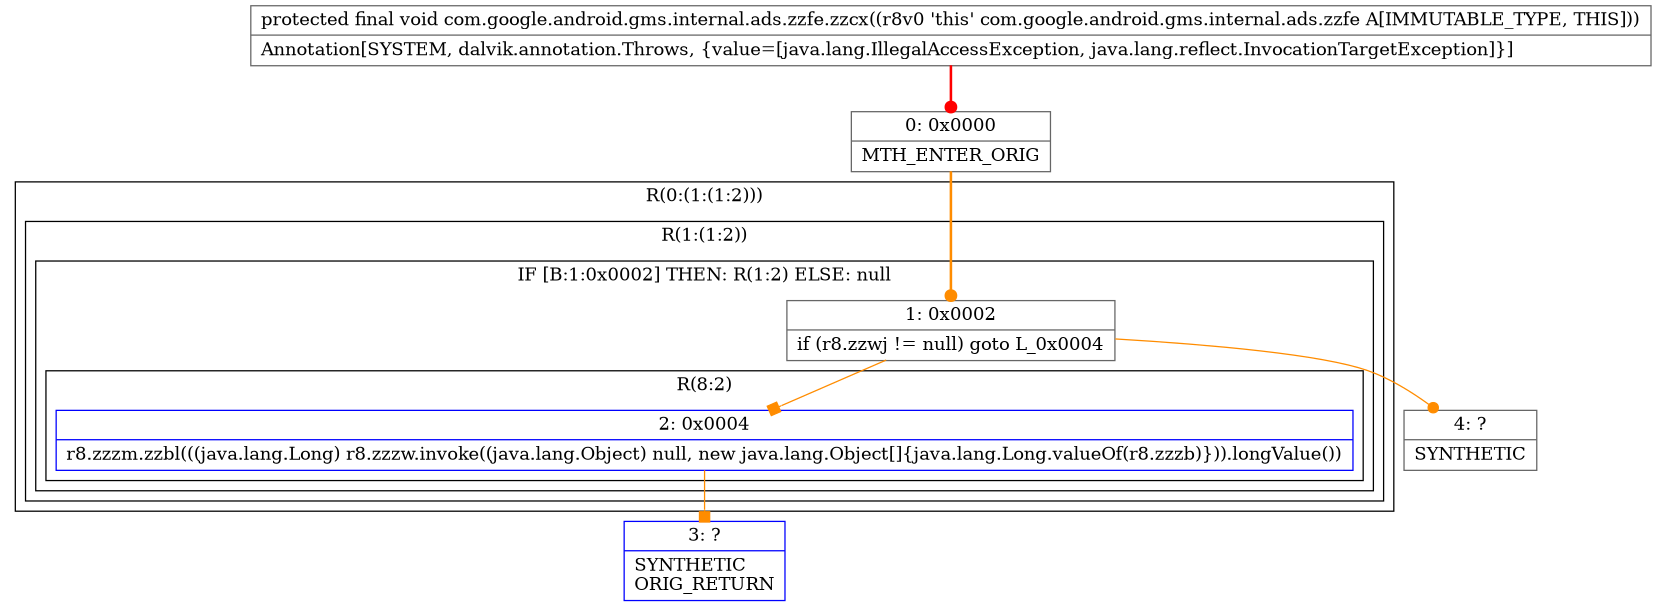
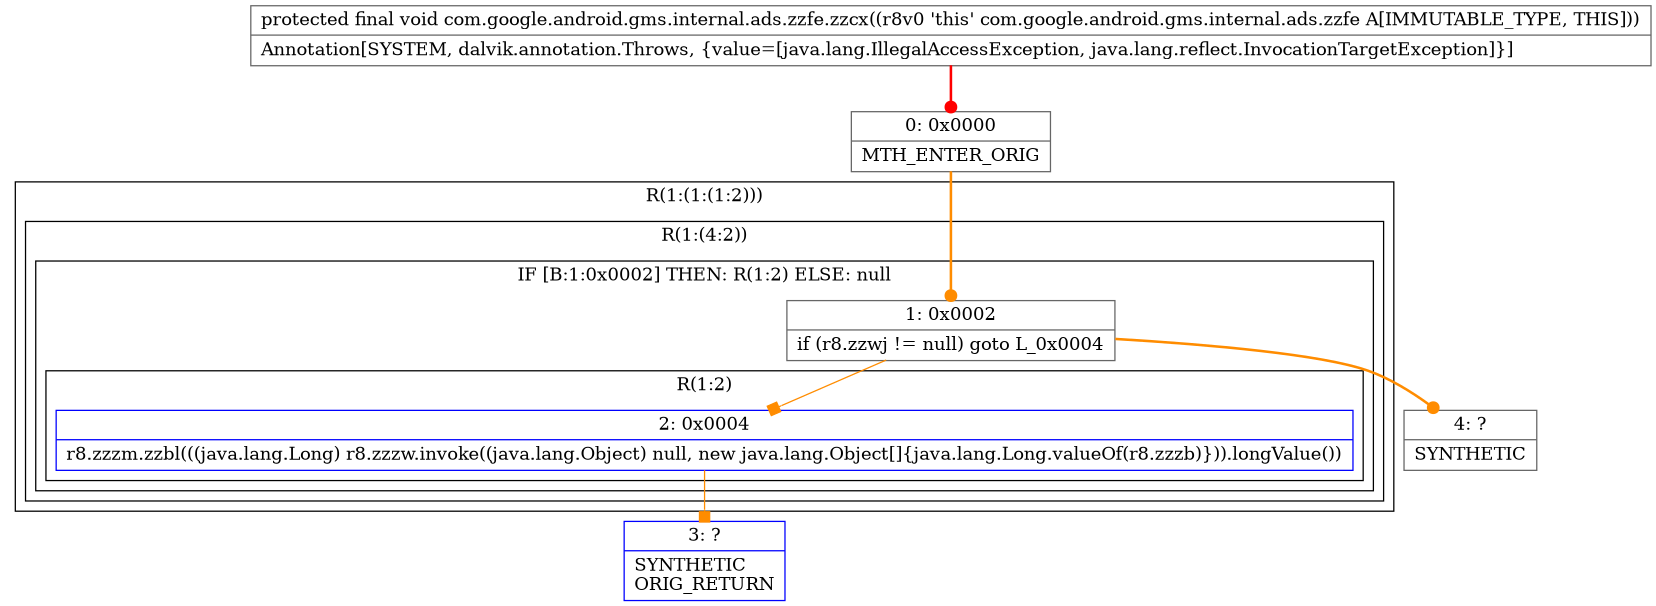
cluster "R(0:(1:(1:2)))": label "R(0:(1:(1:2)))" -> "R(1:(1:(1:2)))"
cluster "R(1:(1:2))": label "R(1:(1:2))" -> "R(1:(4:2))"
edge "1: 0x0002" -> "4: ?": style solid -> bold
cluster "R(8:2)": label "R(8:2)" -> "R(1:2)"
